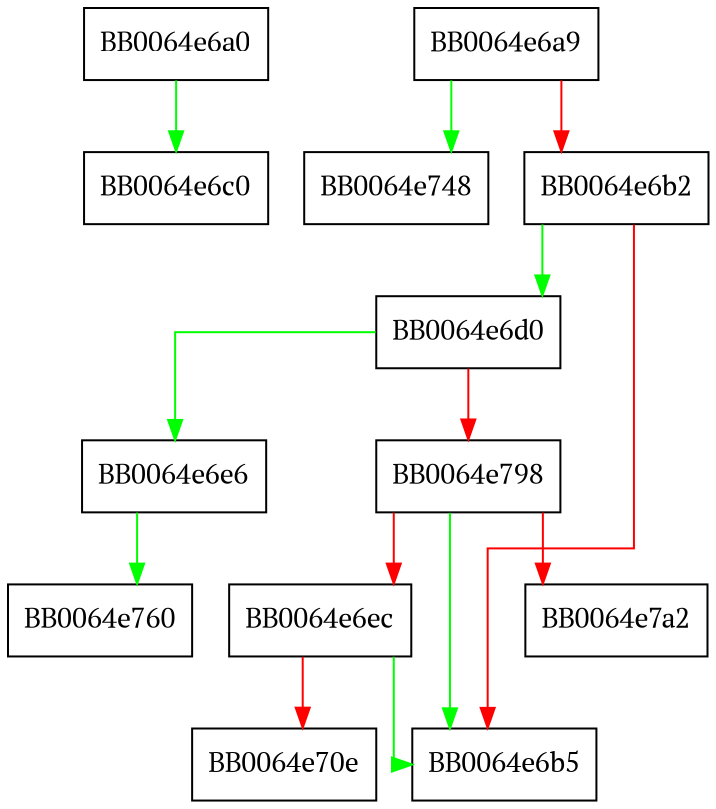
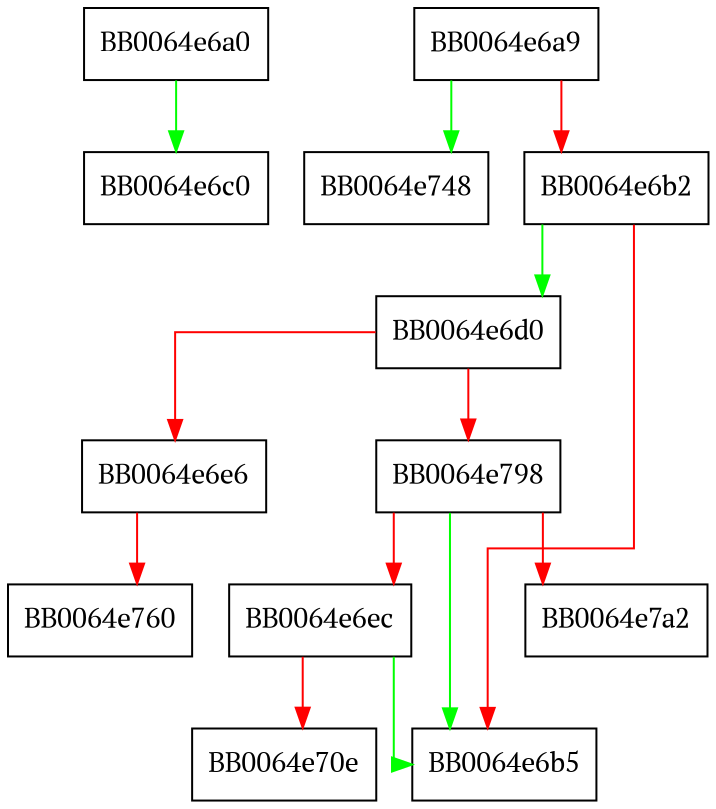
edge "BB0064e6d0" -> "BB0064e6e6": color green -> red
edge "BB0064e6e6" -> "BB0064e760": color green -> red
